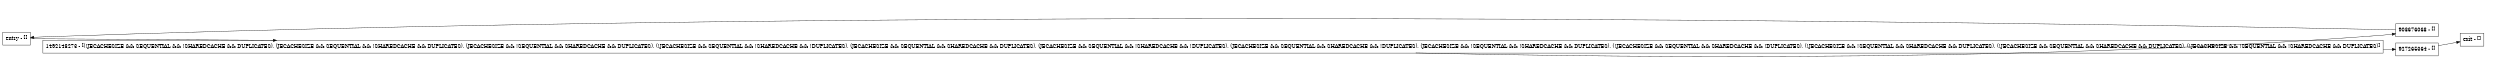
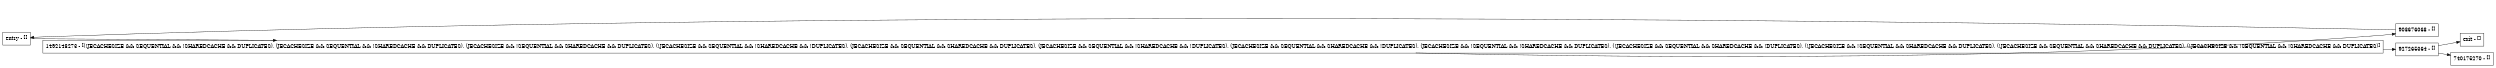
node "740175270 - []": added
